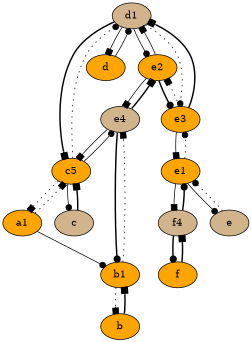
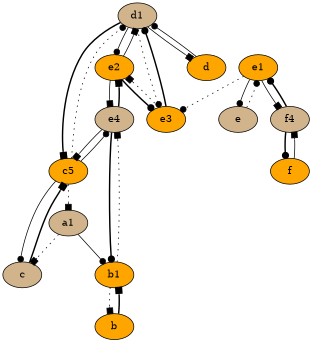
edge "e3" -> "d1": arrowhead box -> dot
edge "e3" -> "e1": removed
edge "a1" -> "c5": now "a1" -> "c"
node "a1": fillcolor orange -> tan
edge "f" -> "f4": style bold -> solid
